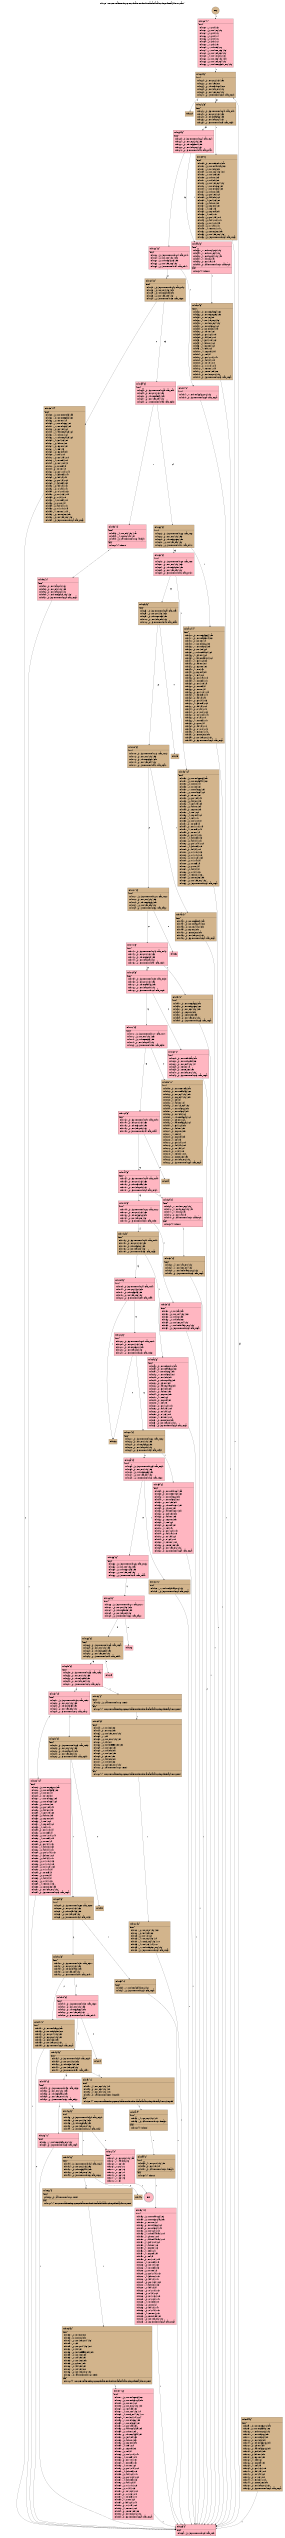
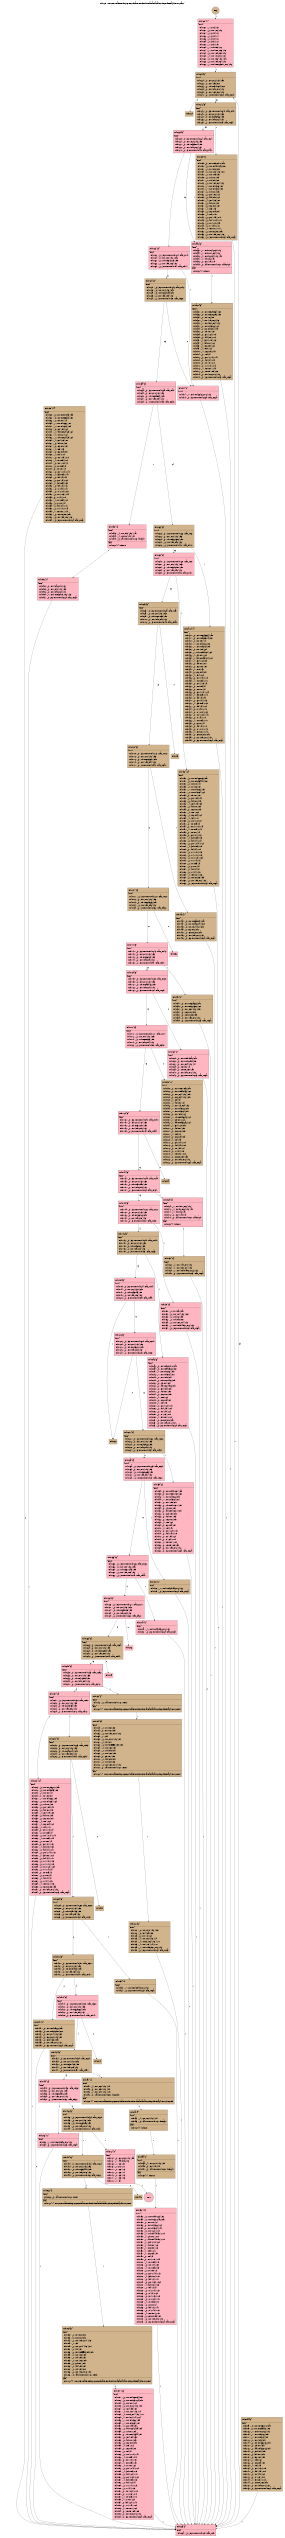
edge "0x401691 [25]" -> "0x401b2e [144]": now "0x401691 [25]" -> "0x401f14 [12]"
node "0x40204a [12]": added
node "Exit": label "Exit" -> "Users"
